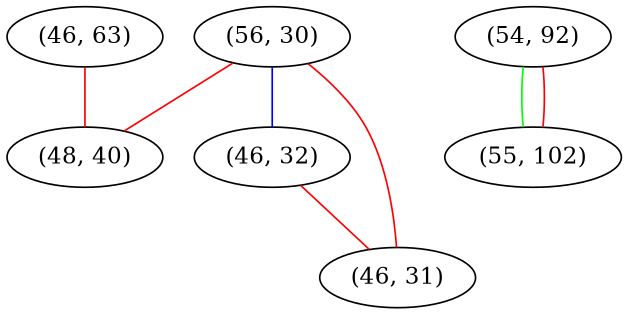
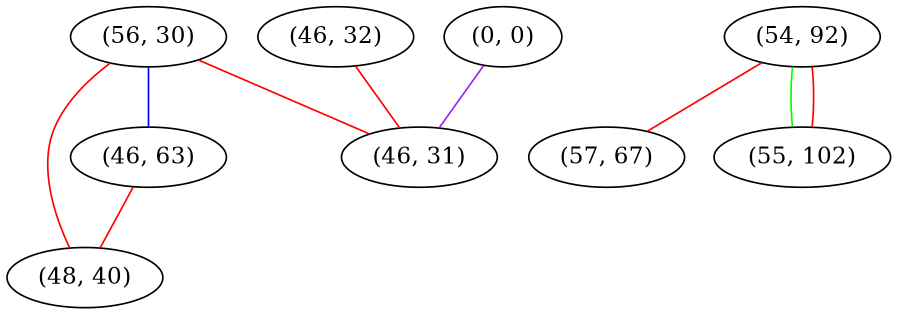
node "(0, 0)": added
edge "(56, 30)" -- "(46, 32)": now "(56, 30)" -- "(46, 63)"
node "(57, 67)": added
